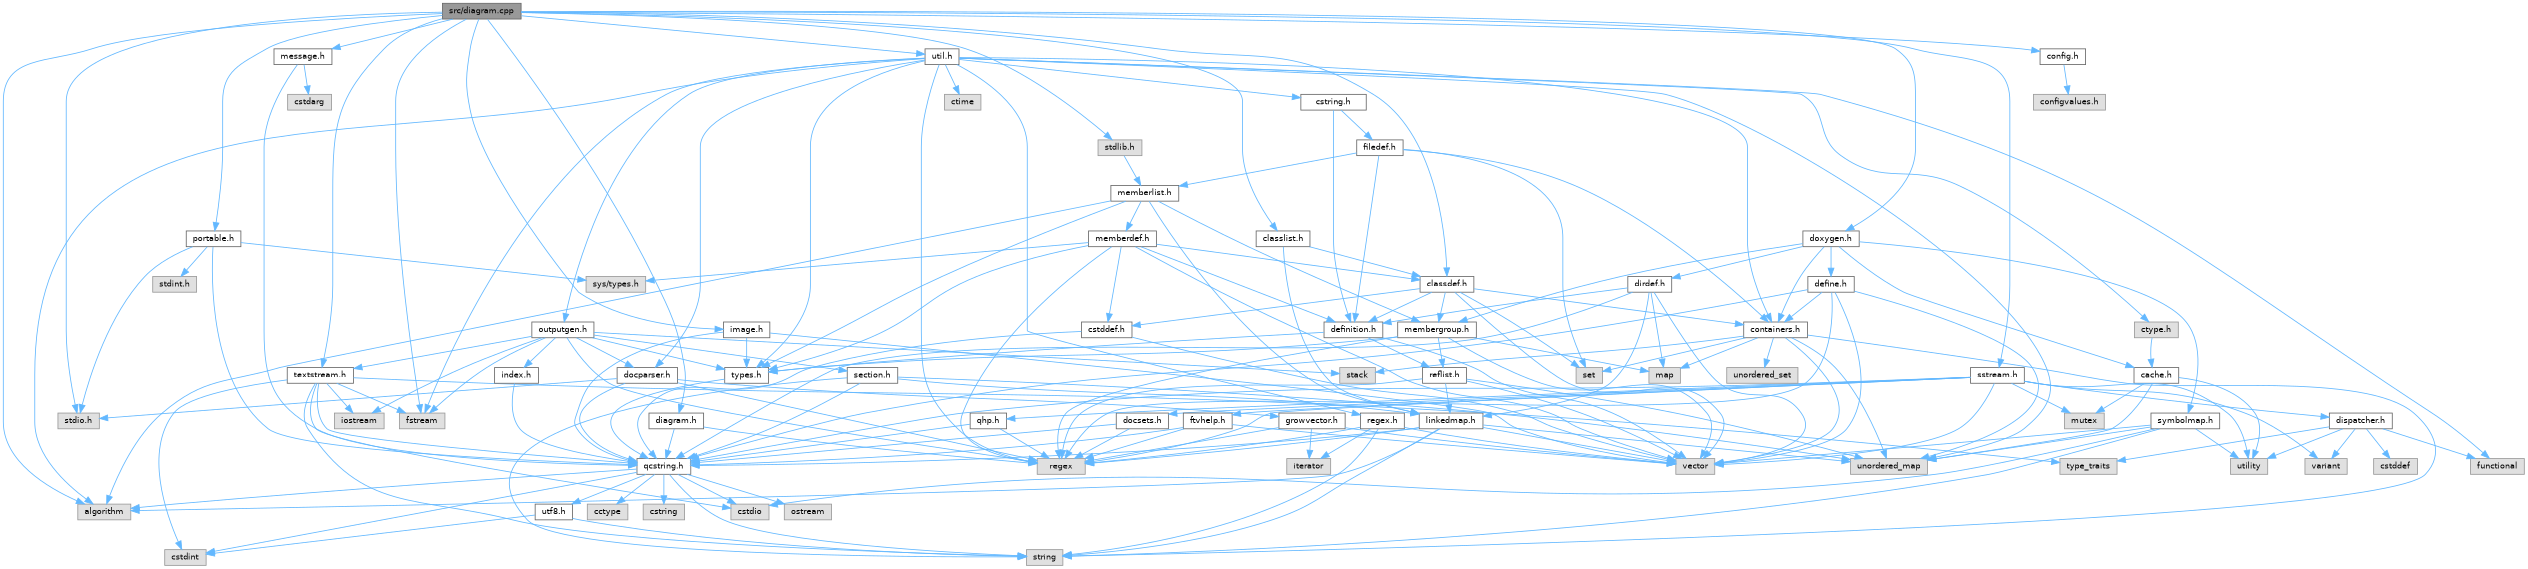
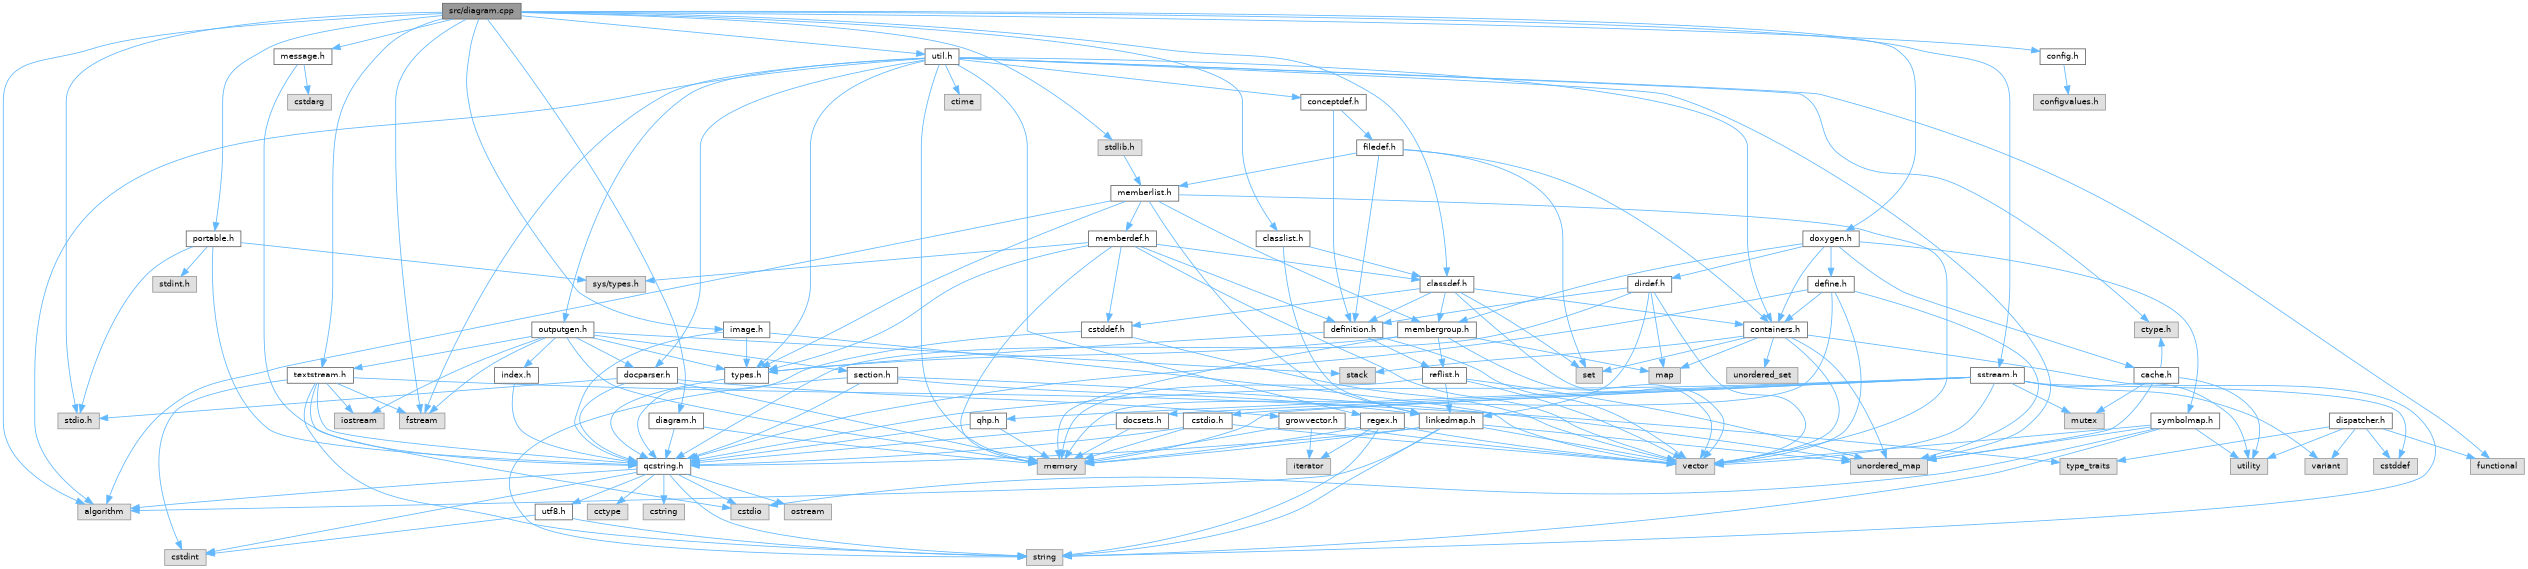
node "cstring.h": label "cstring.h" -> "conceptdef.h"
edge "memberlist.h" -> "vector": added
edge "ctype.h" -> "cache.h": reversed
edge "sstream.h" -> "dispatcher.h": now "sstream.h" -> "cstddef"
node "ftvhelp.h": label "ftvhelp.h" -> "cstdio.h"
node "regex": label "regex" -> "memory"
